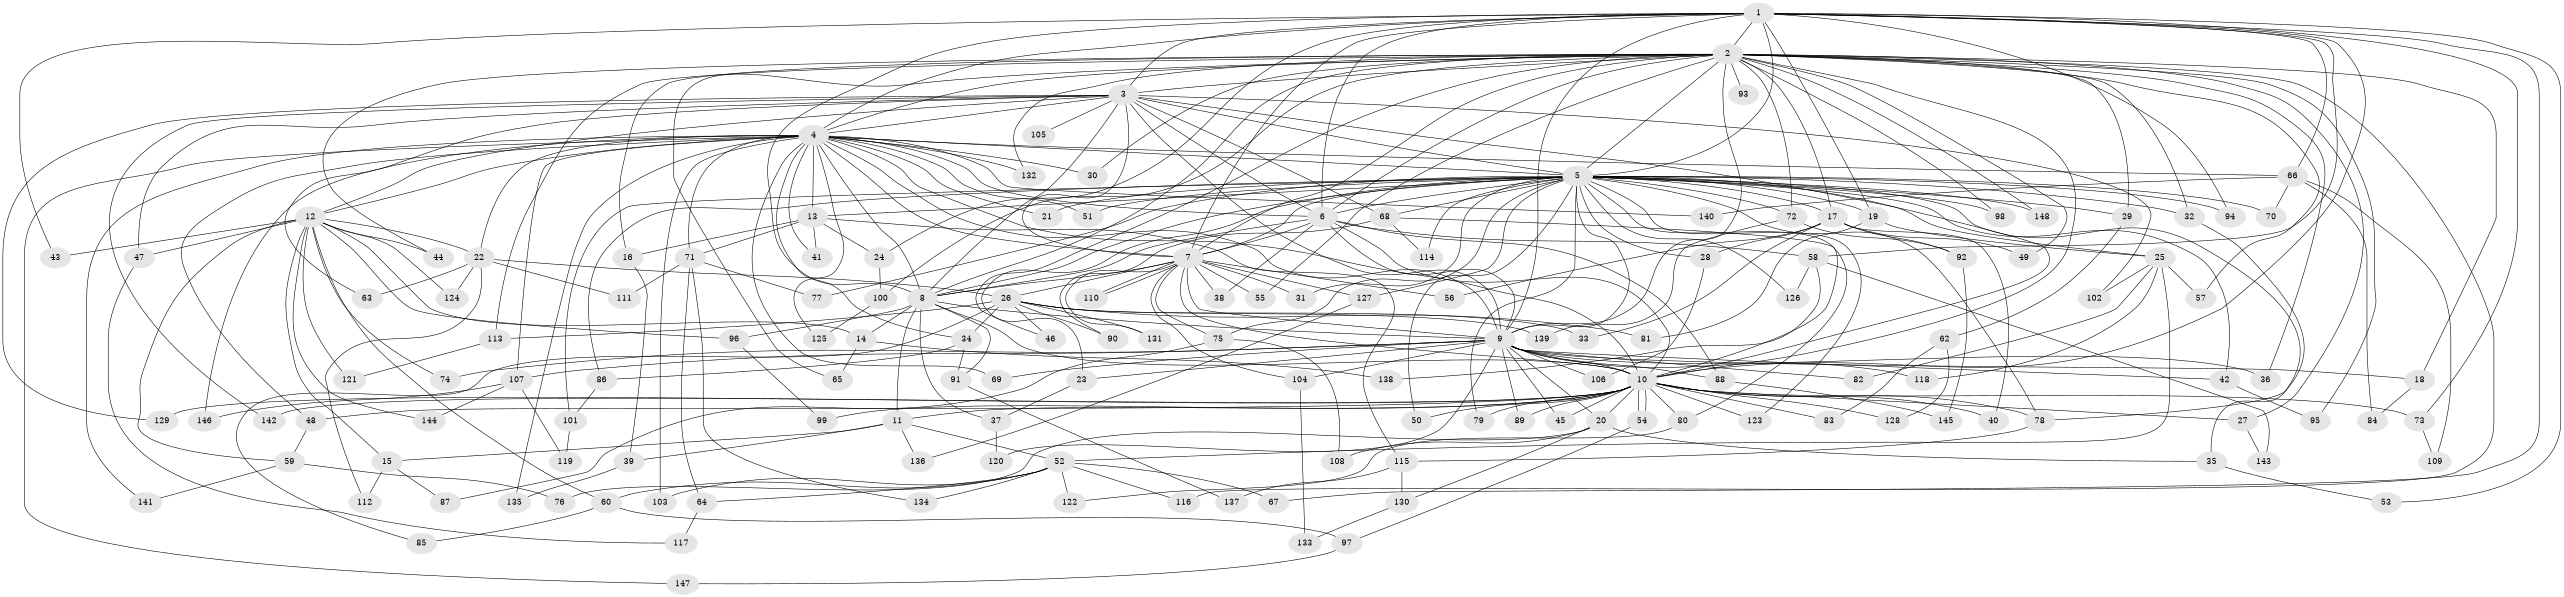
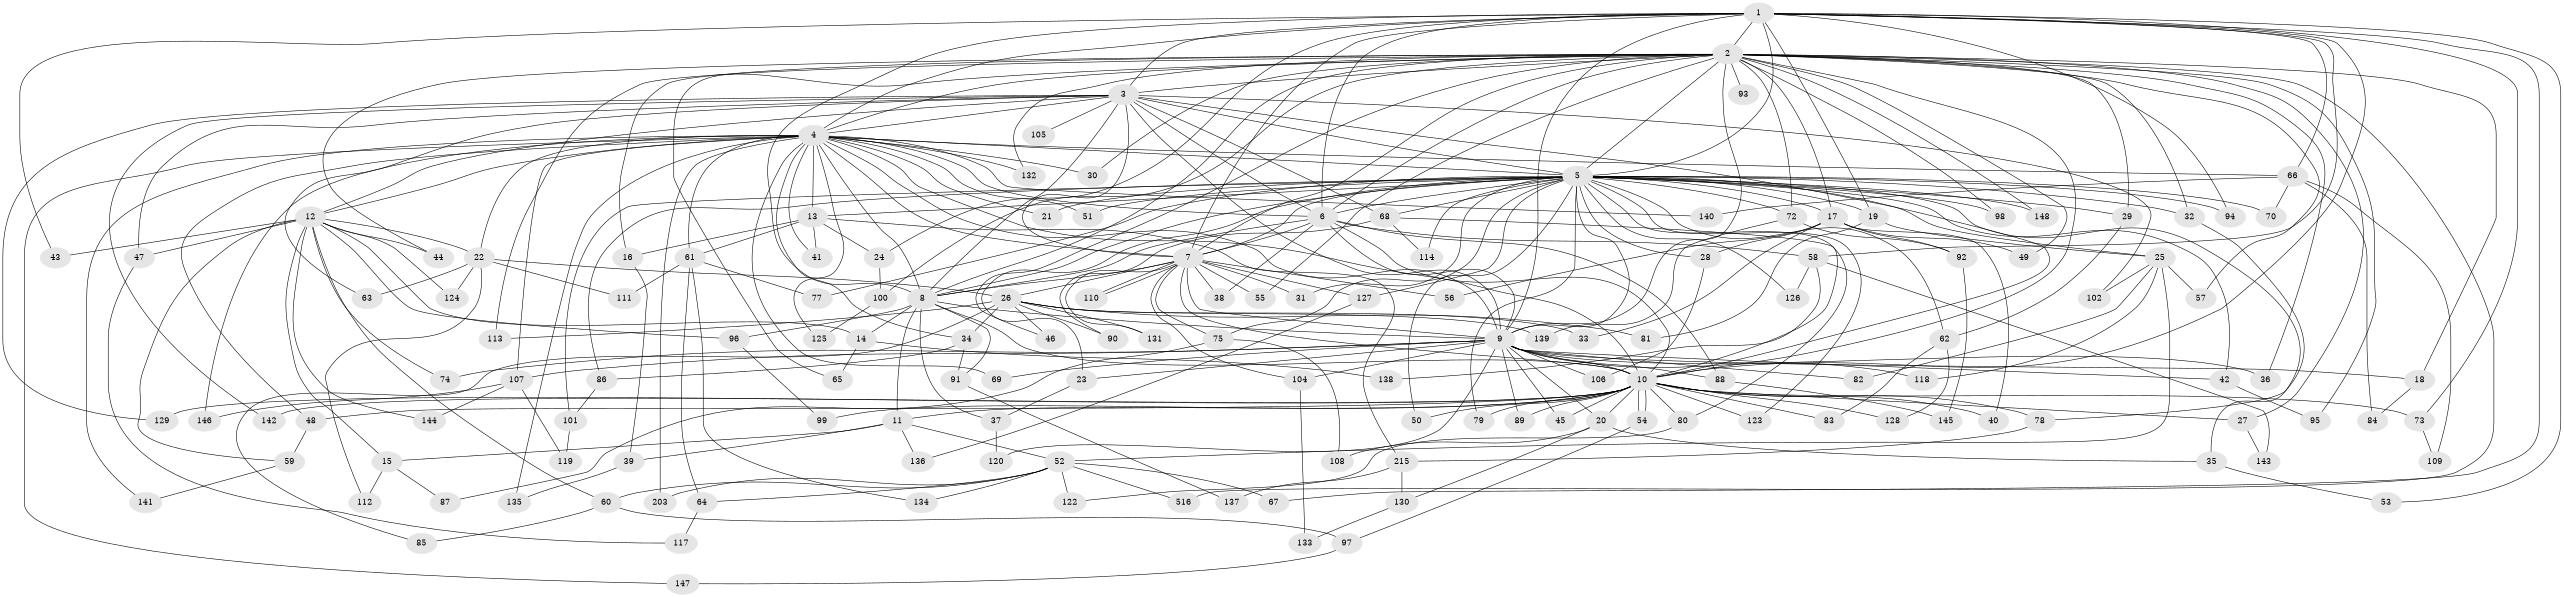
edge "5" -- "78": now "5" -- "62"
node "71": label "71" -> "61"
node "121": removed
node "115": label "115" -> "215"
node "76": removed
node "103": label "103" -> "203"
node "116": label "116" -> "516"
